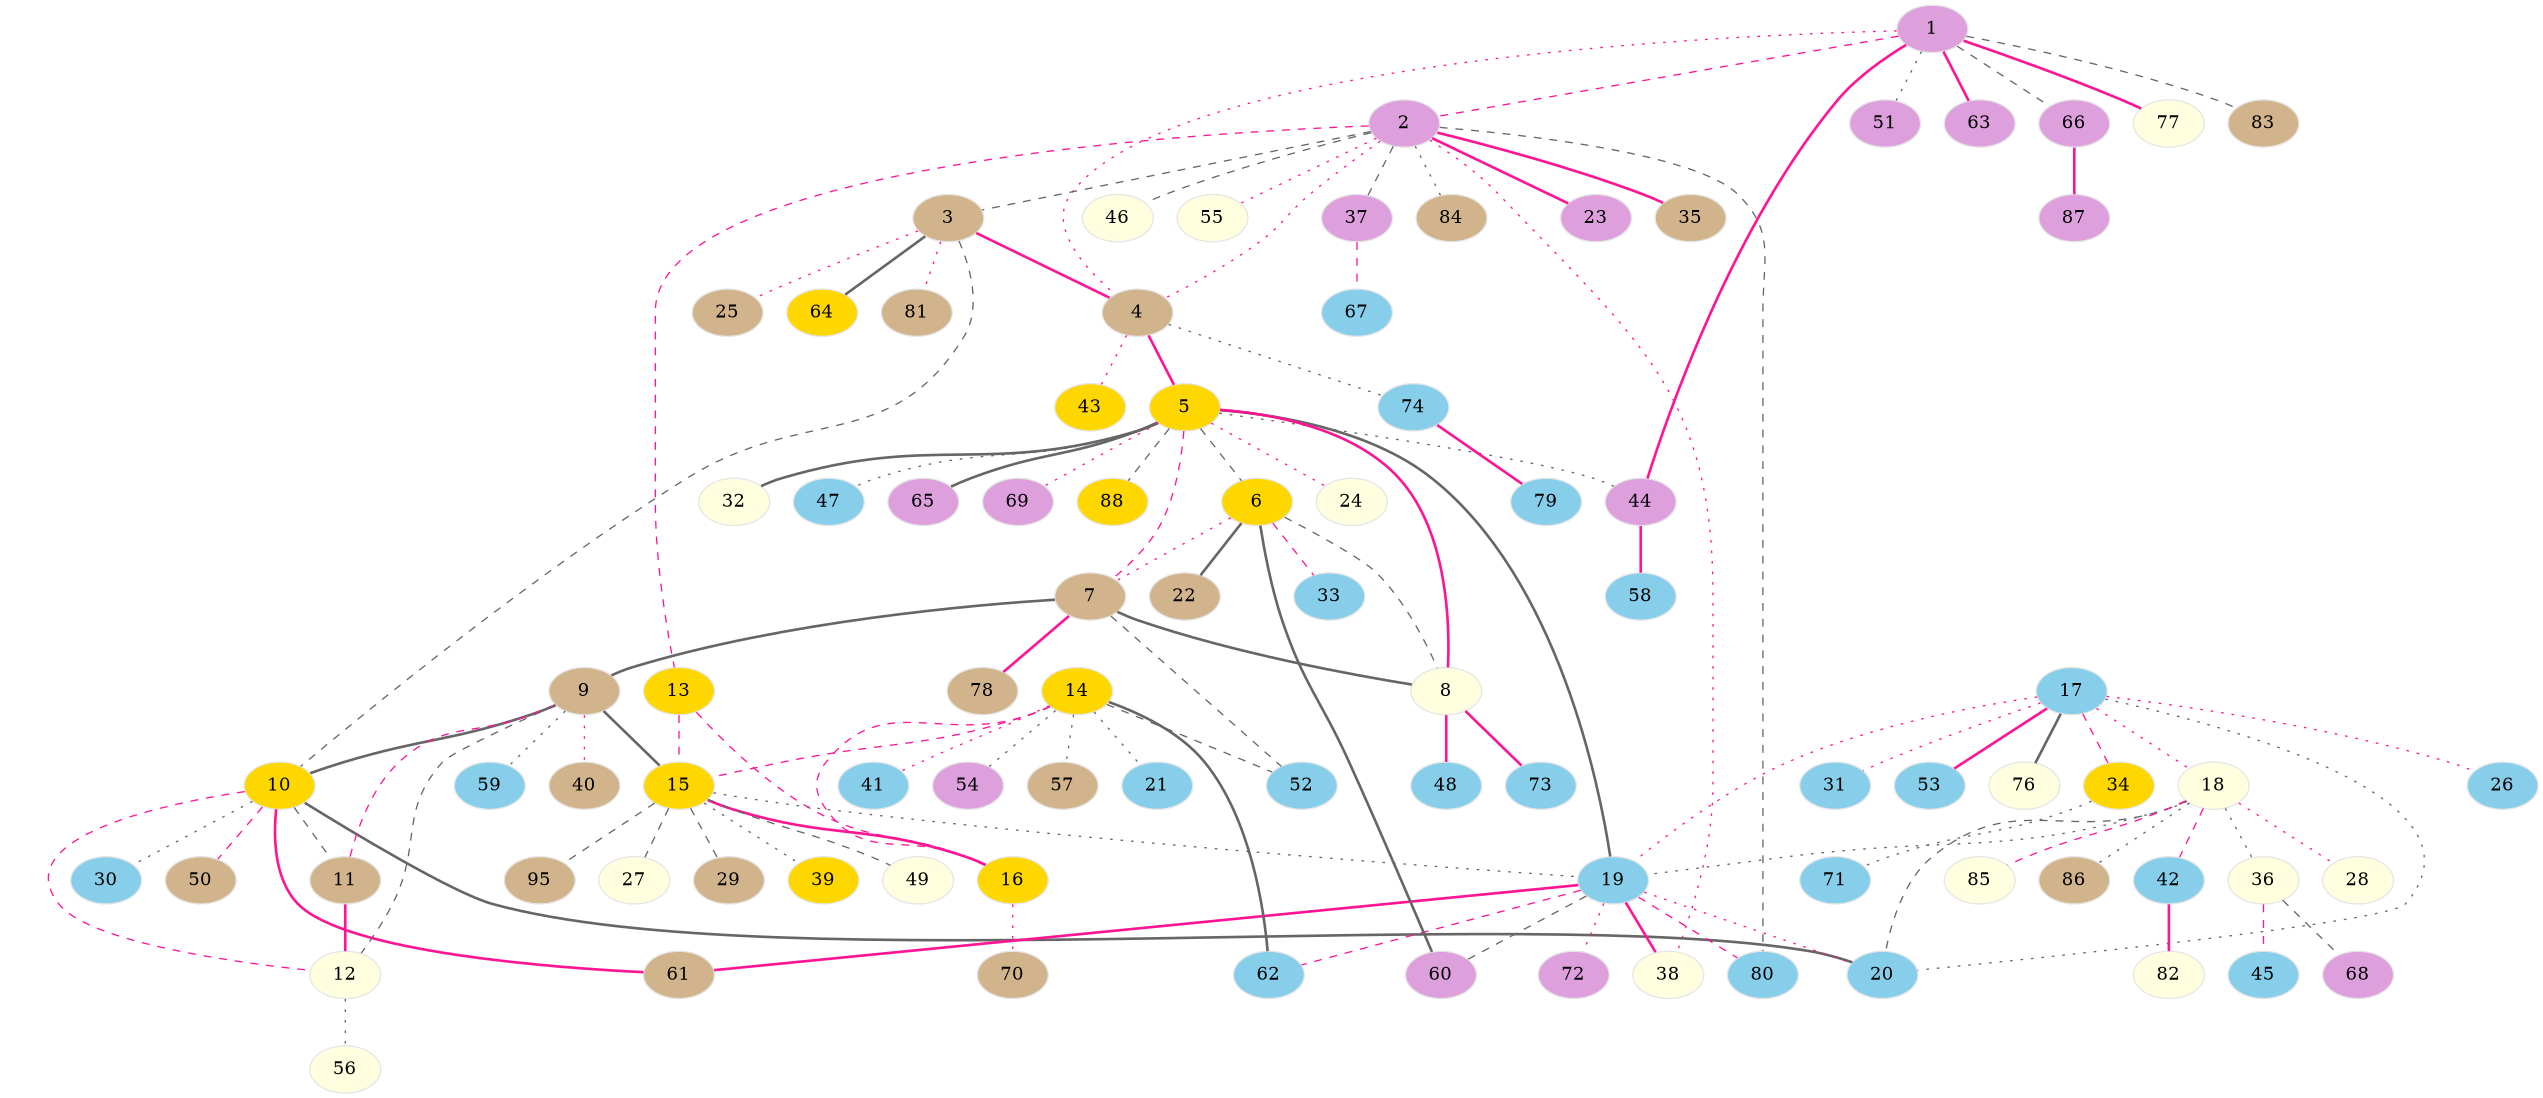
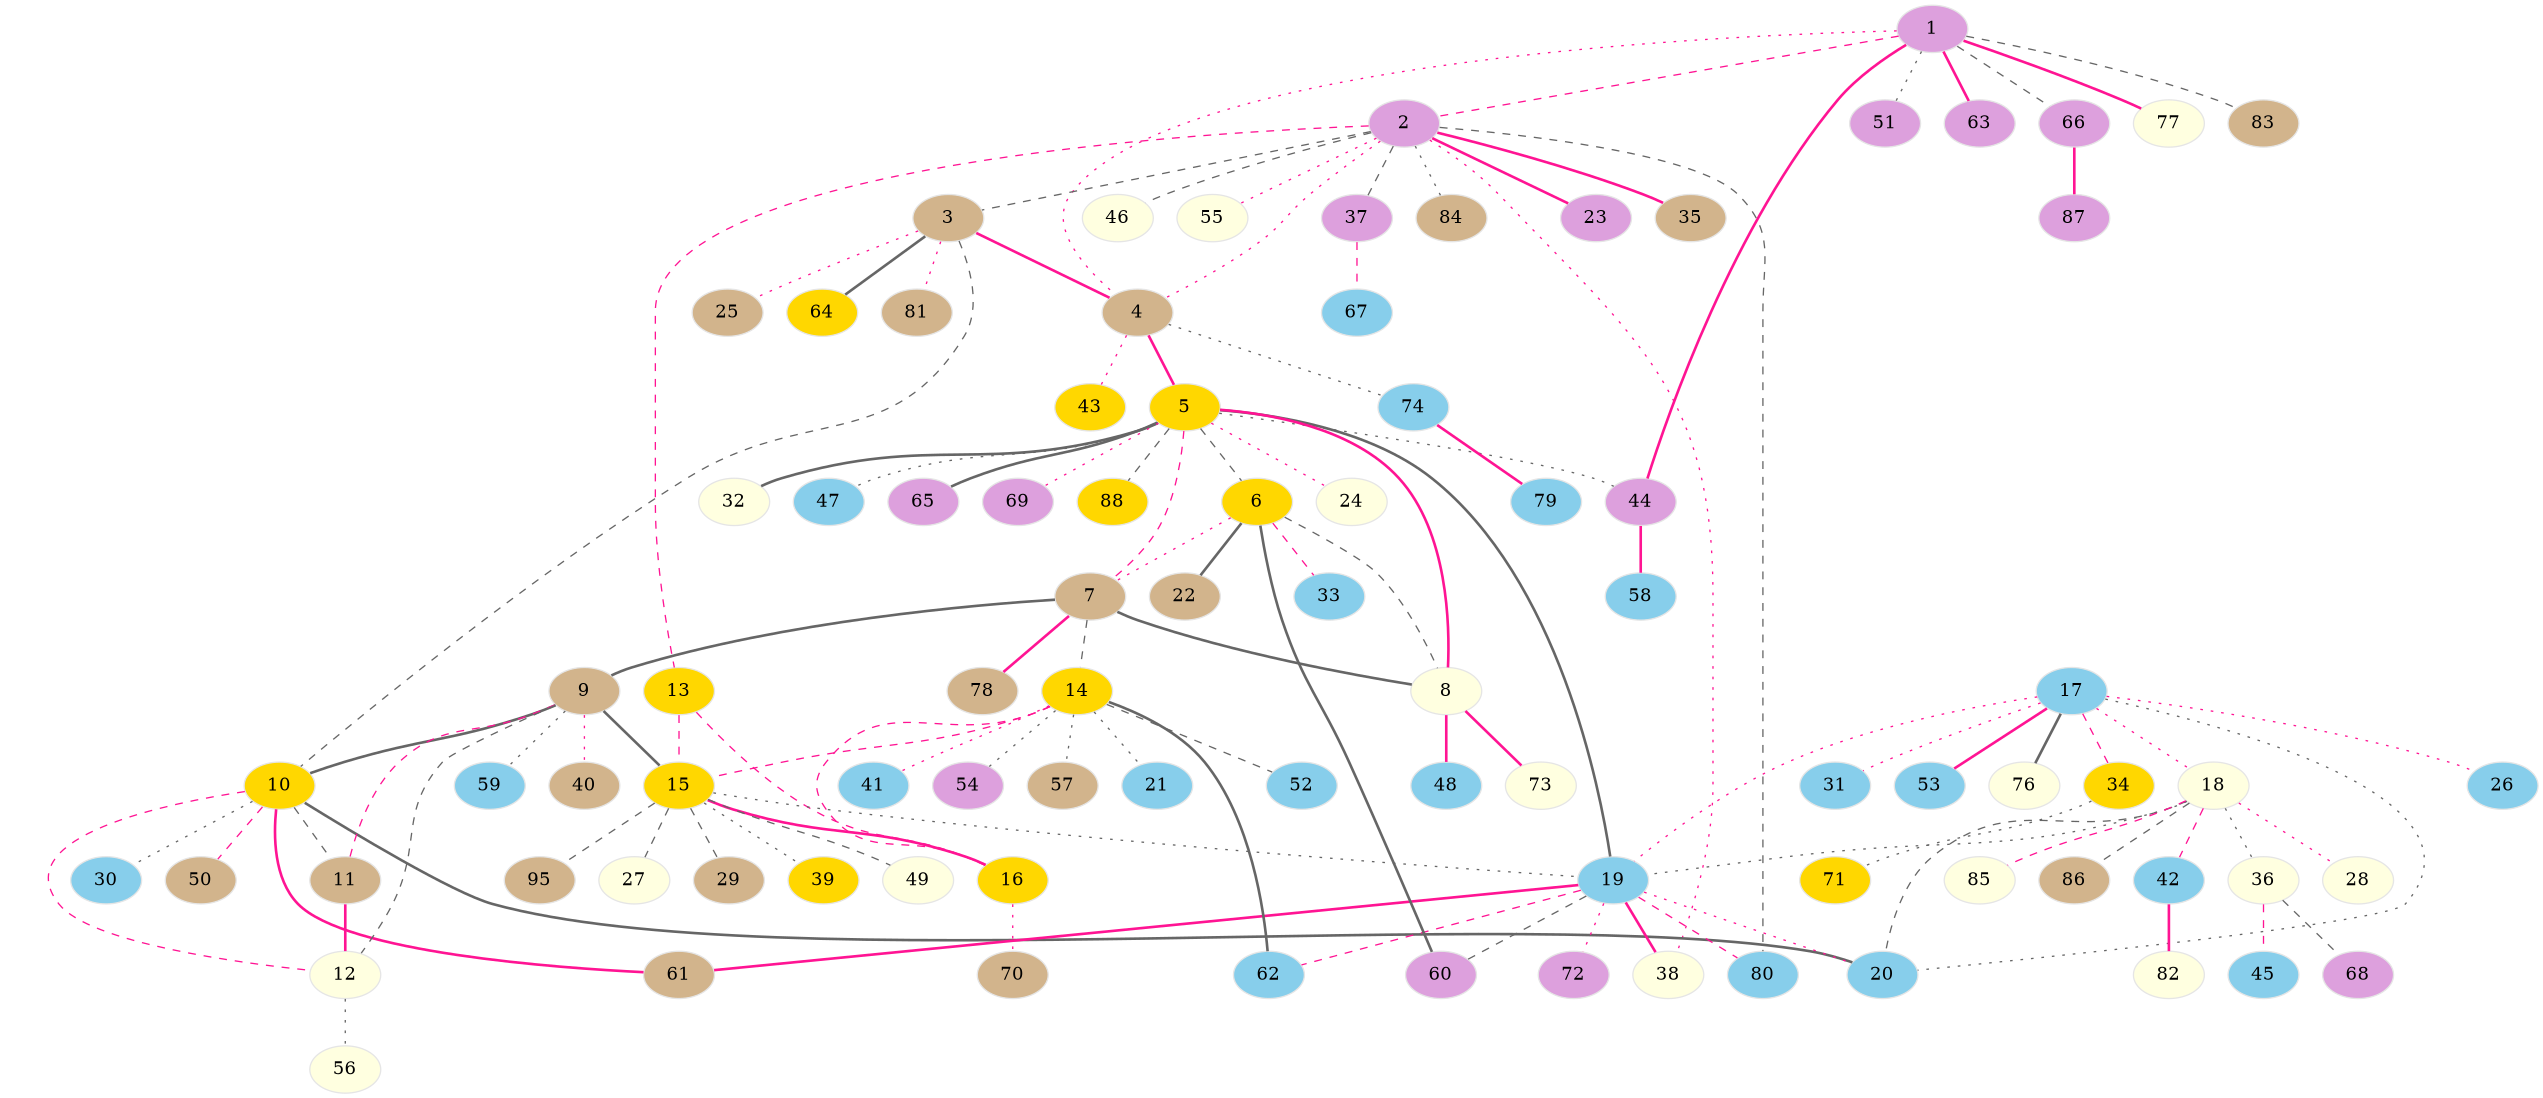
edge "7" -- "52": now "7" -- "14"
node "73": fillcolor skyblue -> lightyellow
edge "18" -- "86": style dotted -> dashed
node "71": fillcolor skyblue -> gold
